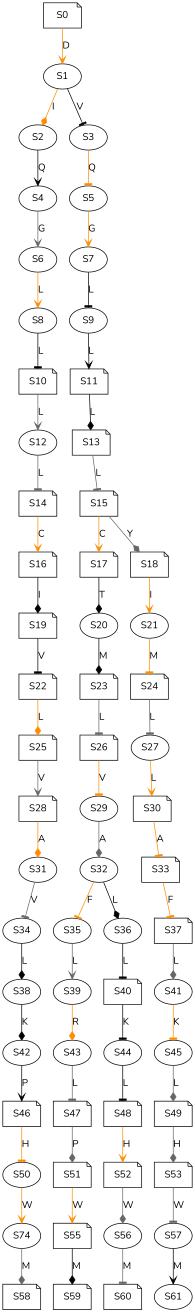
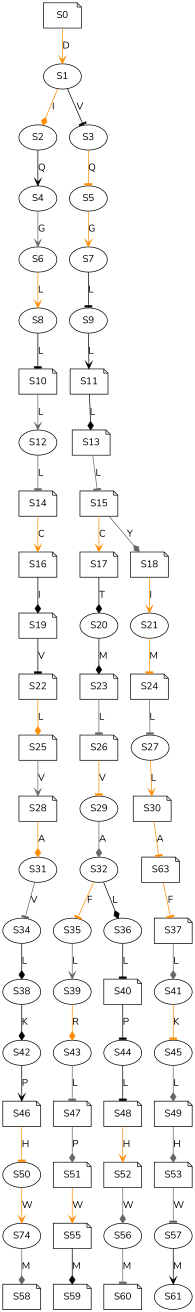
node "S33": label "S33" -> "S63"
edge "S40" -> "S44": label "K" -> "P"
